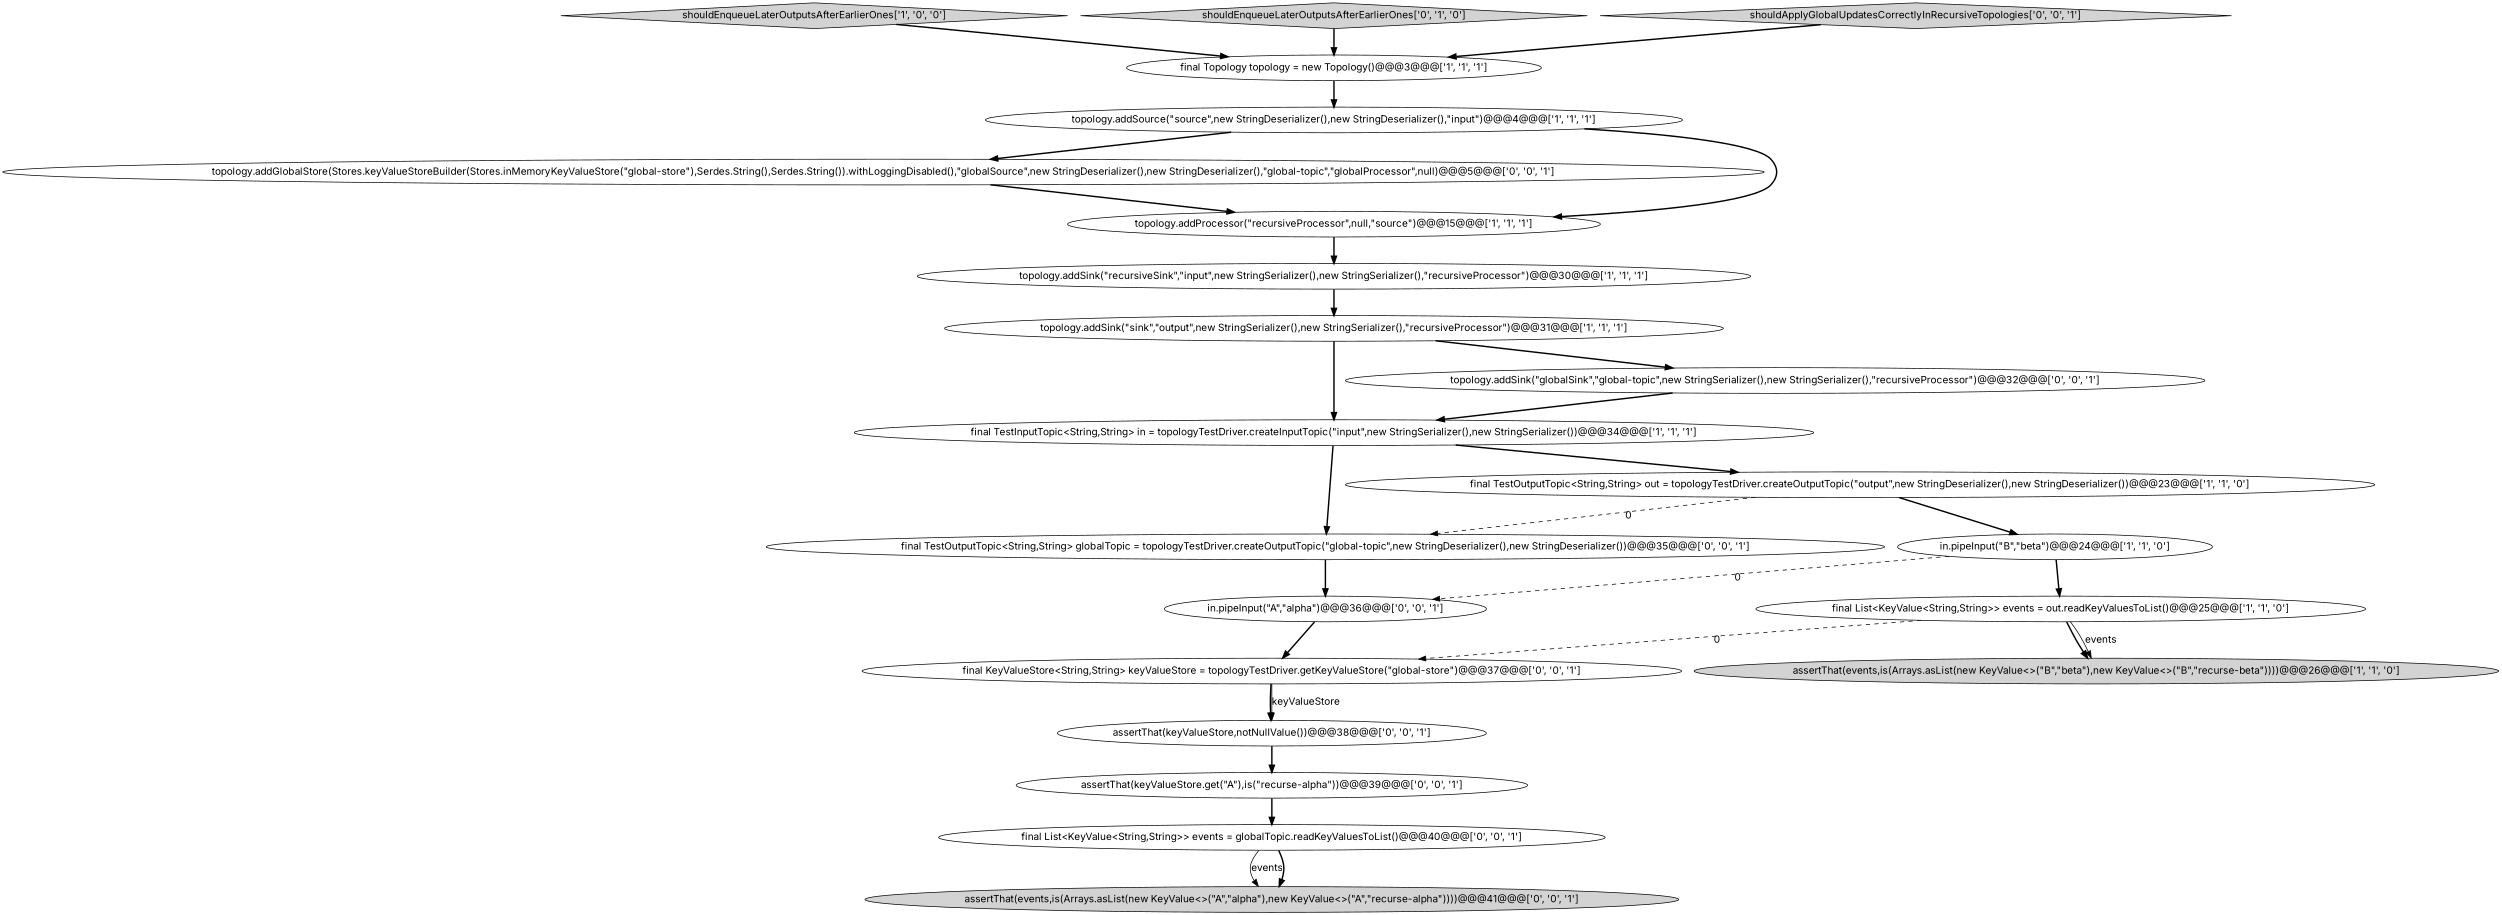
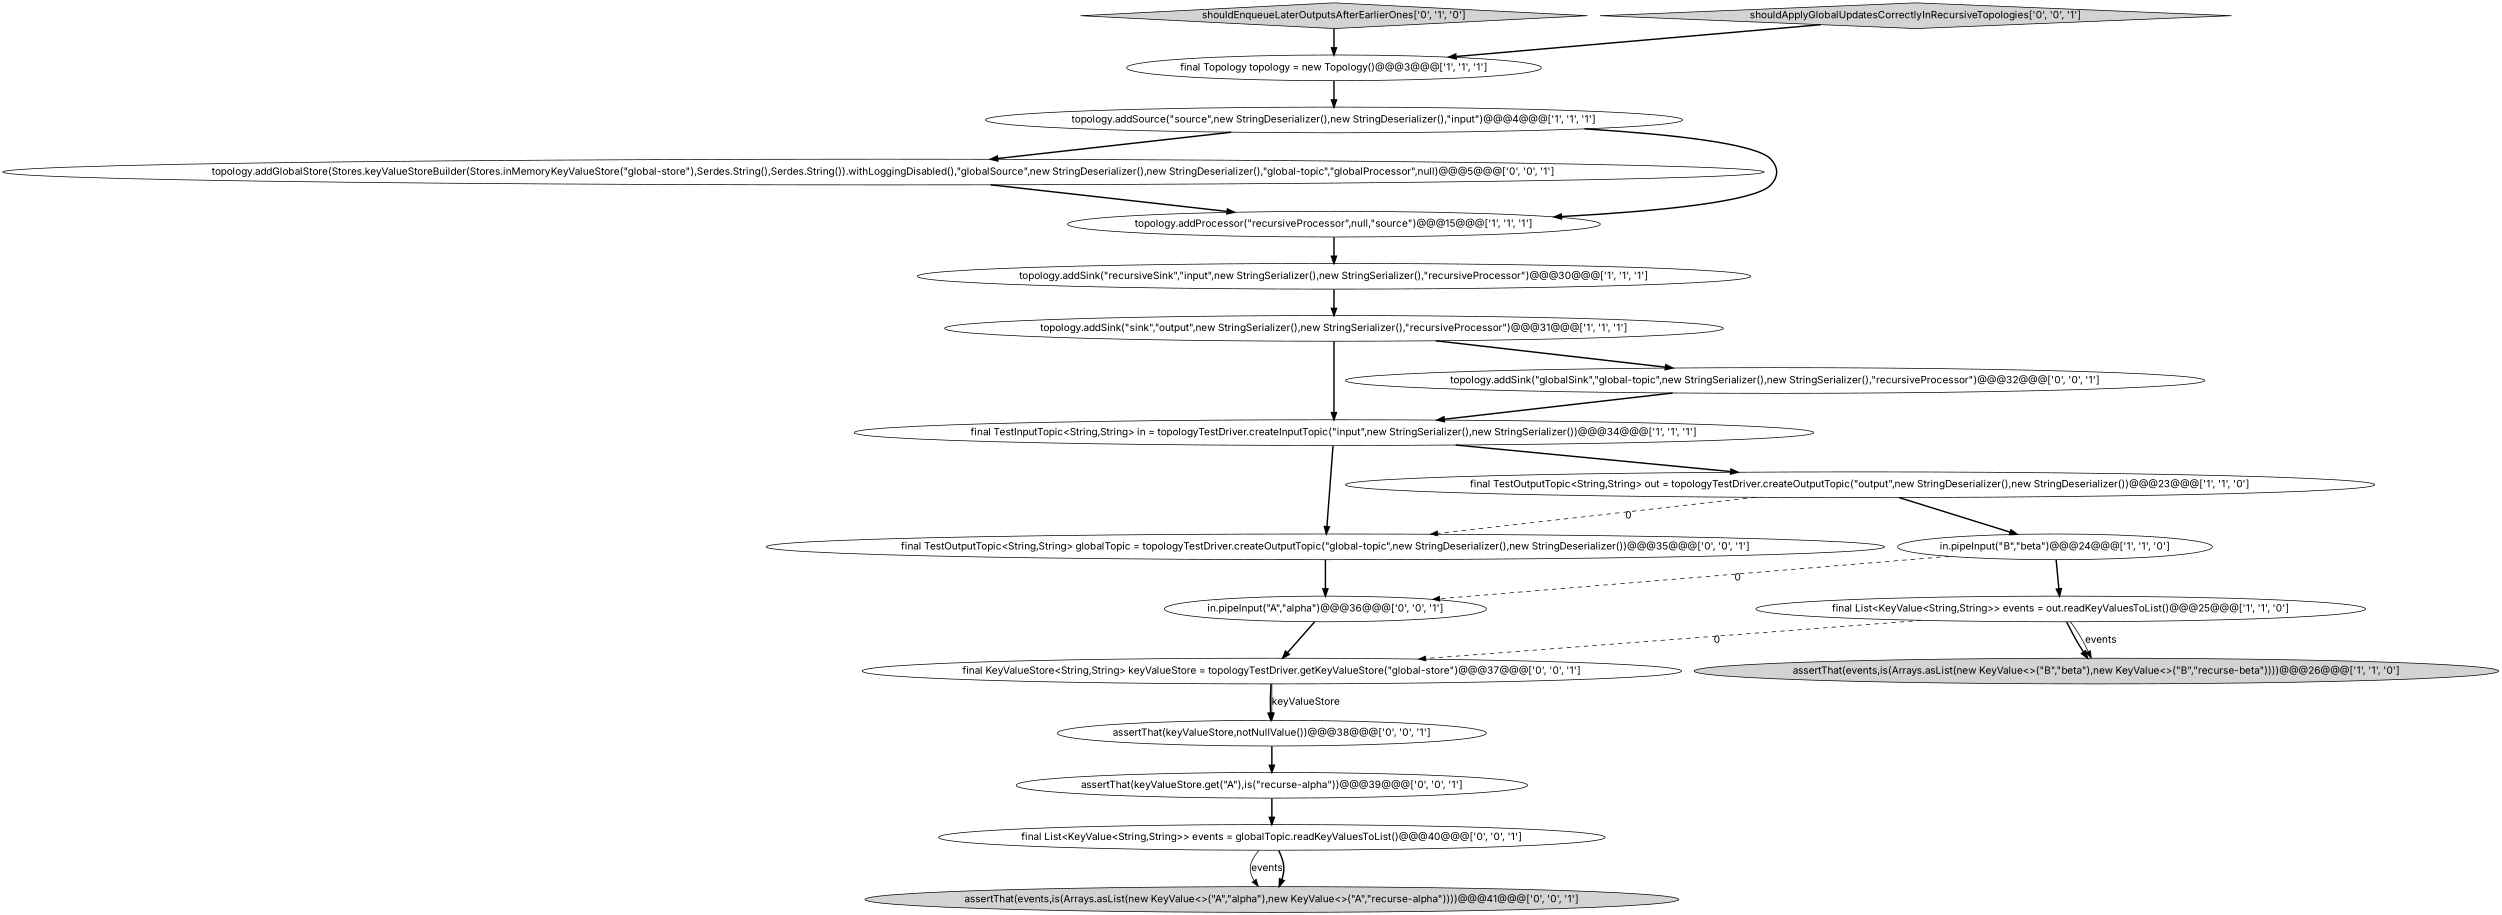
node "shouldEnqueueLaterOutputsAfterEarlierOnes['1', '0', '0']": removed
